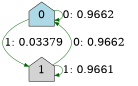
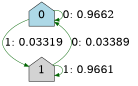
edge "0" -> "1": label "1: 0.03379  " -> "1: 0.03319  "
edge "1" -> "0": label "0: 0.9662   " -> "0: 0.03389  "
